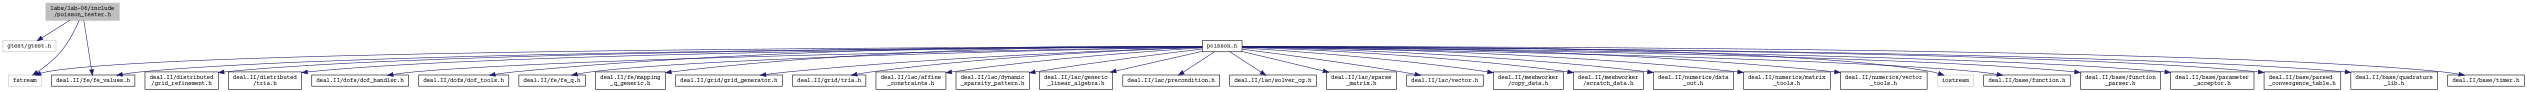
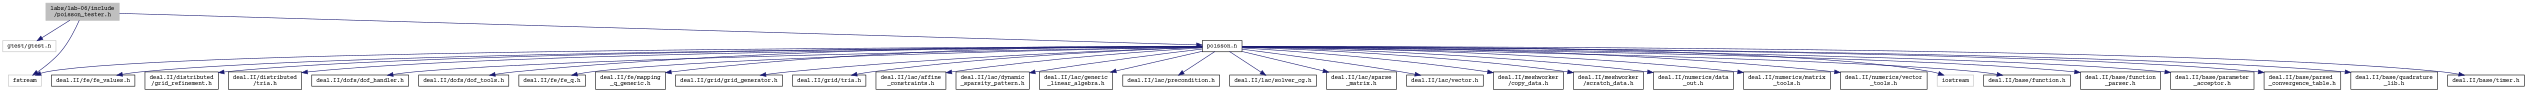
edge "labs/lab-06/include /poisson_tester.h" -> "deal.II/fe/fe_values.h": now "labs/lab-06/include /poisson_tester.h" -> "poisson.h"
